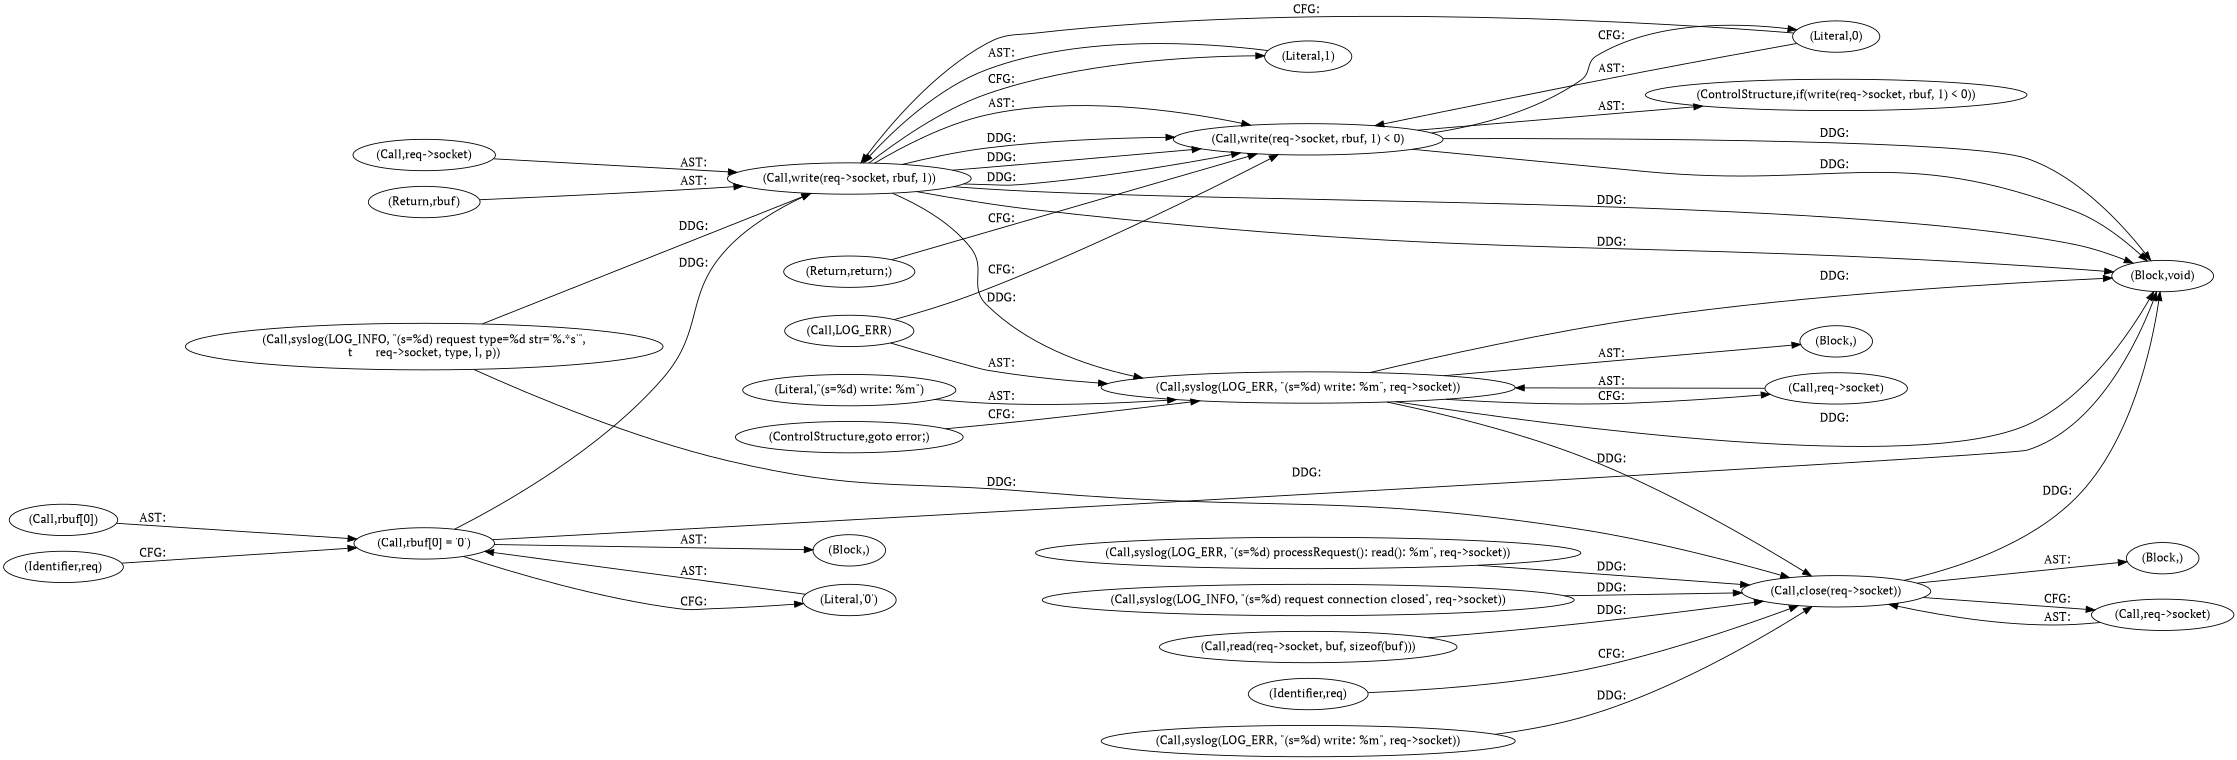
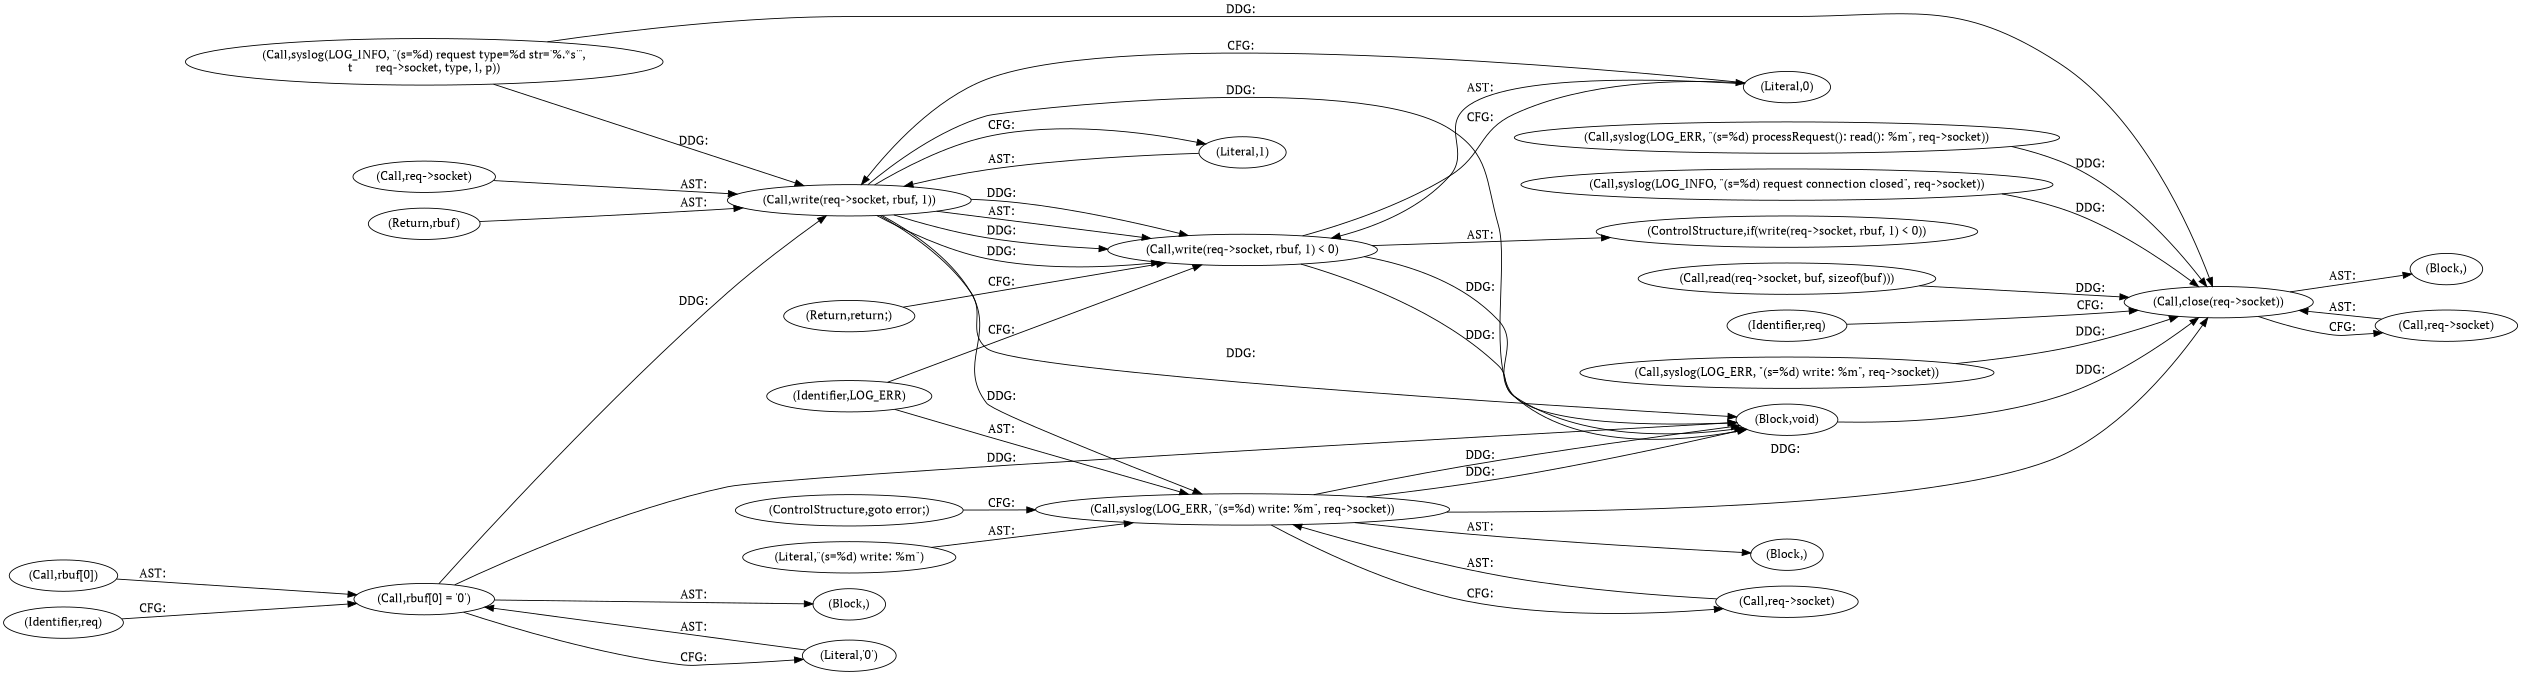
node "(Call,LOG_ERR)": label "(Call,LOG_ERR)" -> "(Identifier,LOG_ERR)"
edge "(Call,close(req->socket))" -> "(Block,void)": reversed
